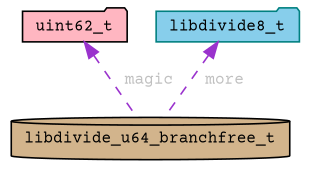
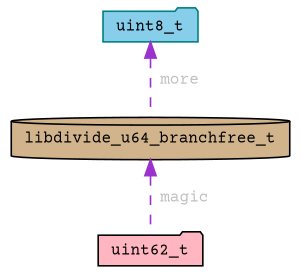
node "libdivide8_t": label "libdivide8_t" -> "uint8_t"
edge "libdivide_u64_branchfree_t" -> "uint62_t": reversed
